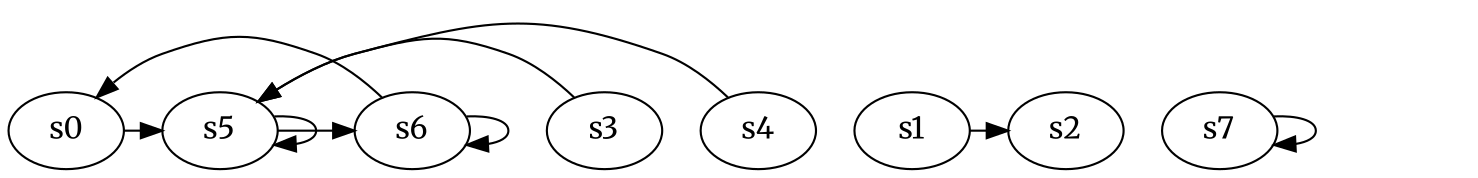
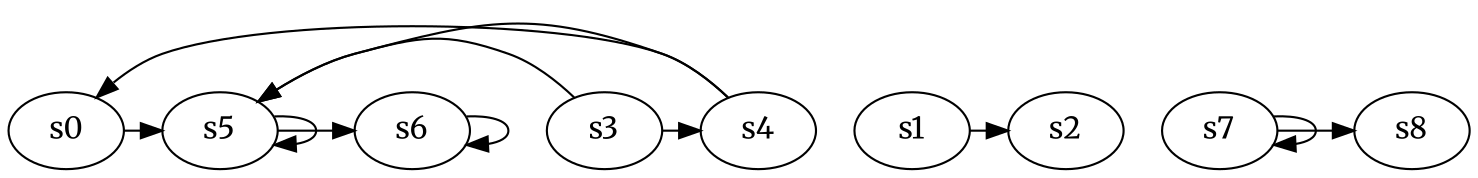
edge "s6" -> "s0": now "s4" -> "s0"
edge "s3" -> "s4": added
node "s8": added
